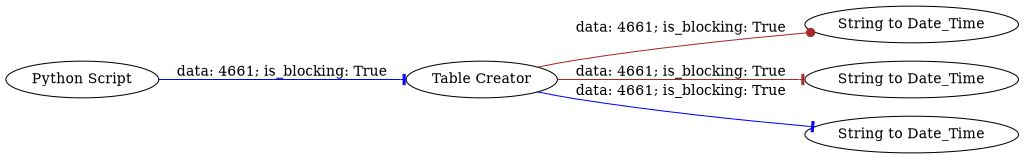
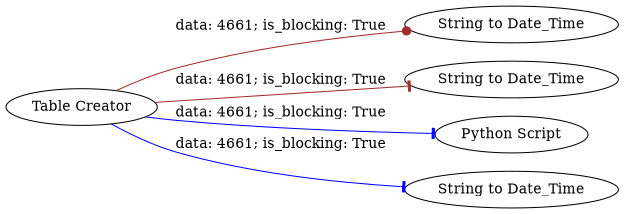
edge "Python Script" -> "Table Creator": reversed
